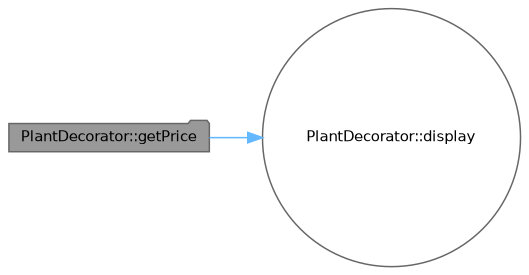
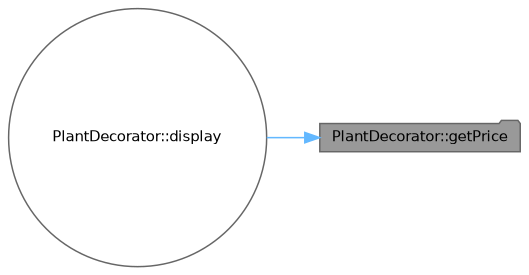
edge "PlantDecorator::getPrice" -> "PlantDecorator::display": reversed
